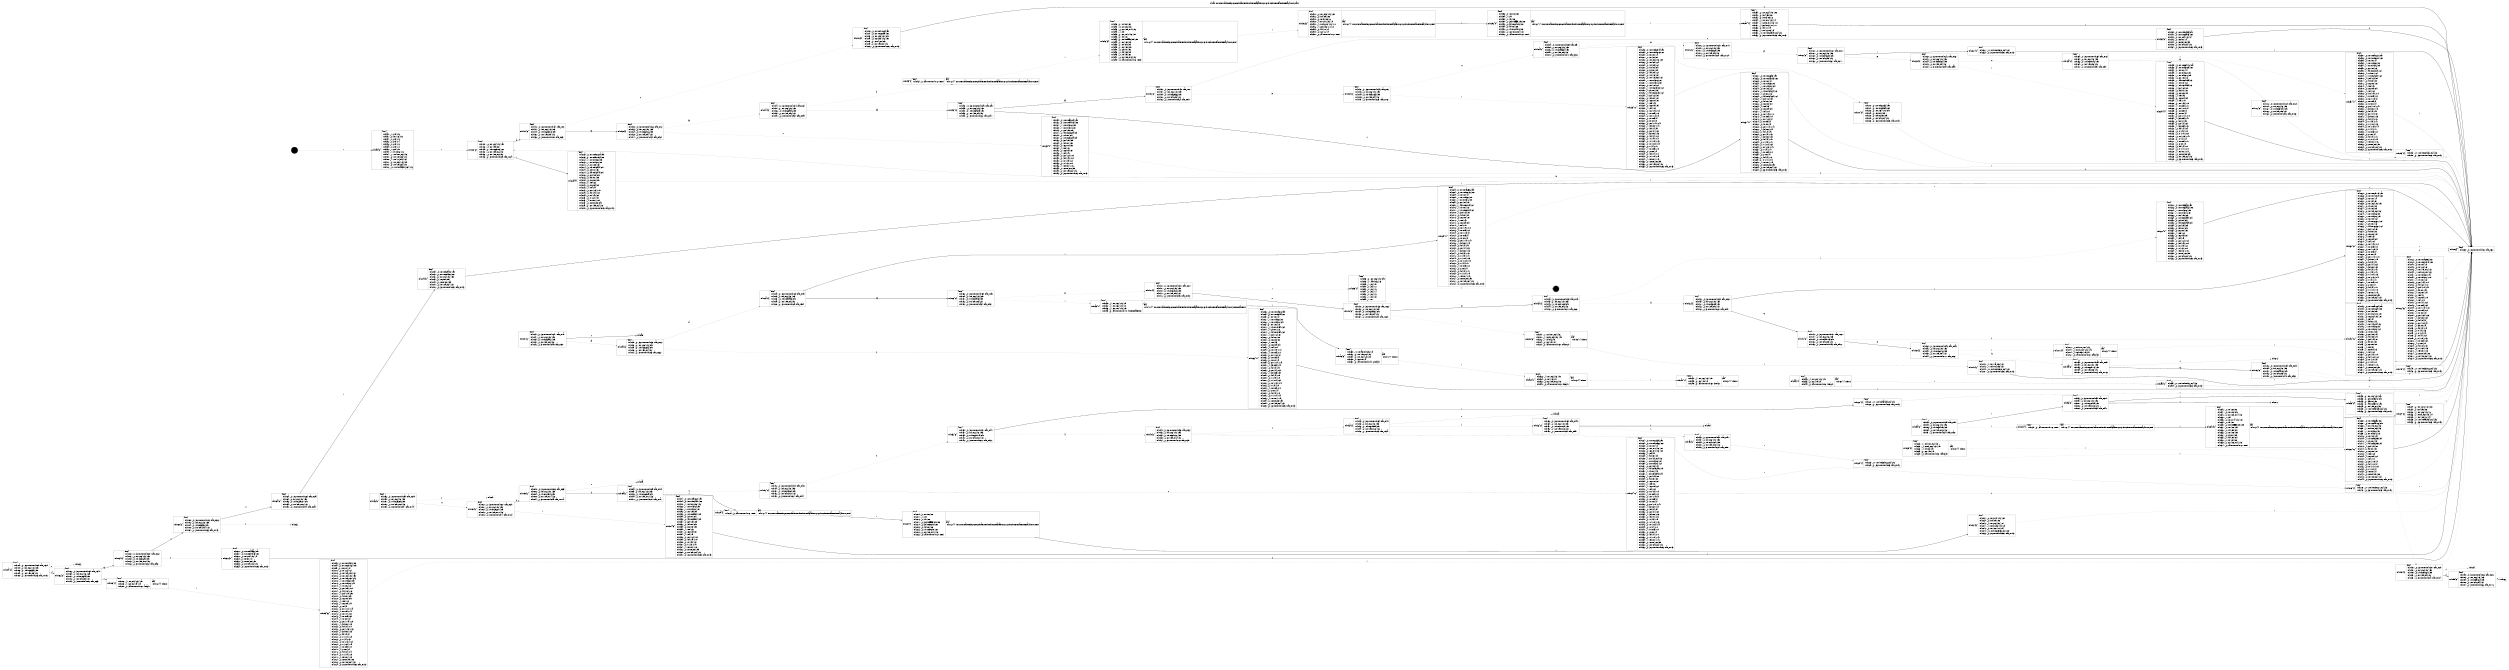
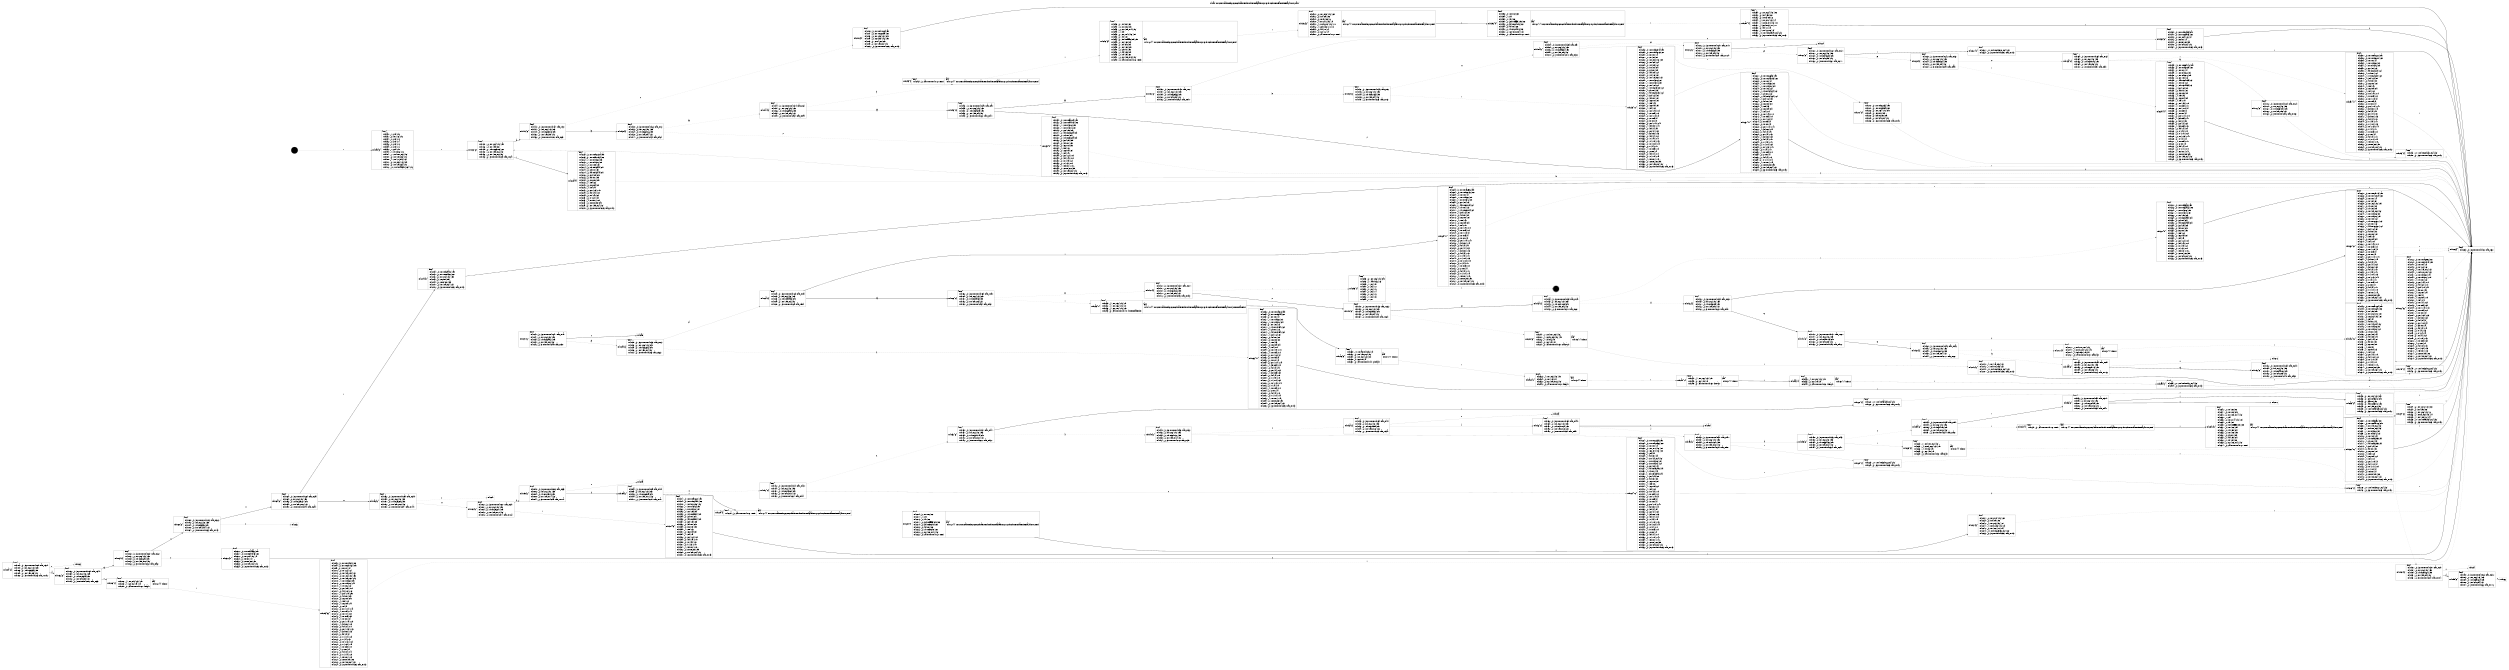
node "0x402c19": added
edge "0x402a97 [12]" -> "0x402aa3 [12]": added, label "1"
node "0x401fbe [28]": added
edge "0x401e8a [28]" -> "0x401ea6 [28]": added, label "10"
edge "0x40220a [5]" -> "0x40220f [40]": removed, label "1"
